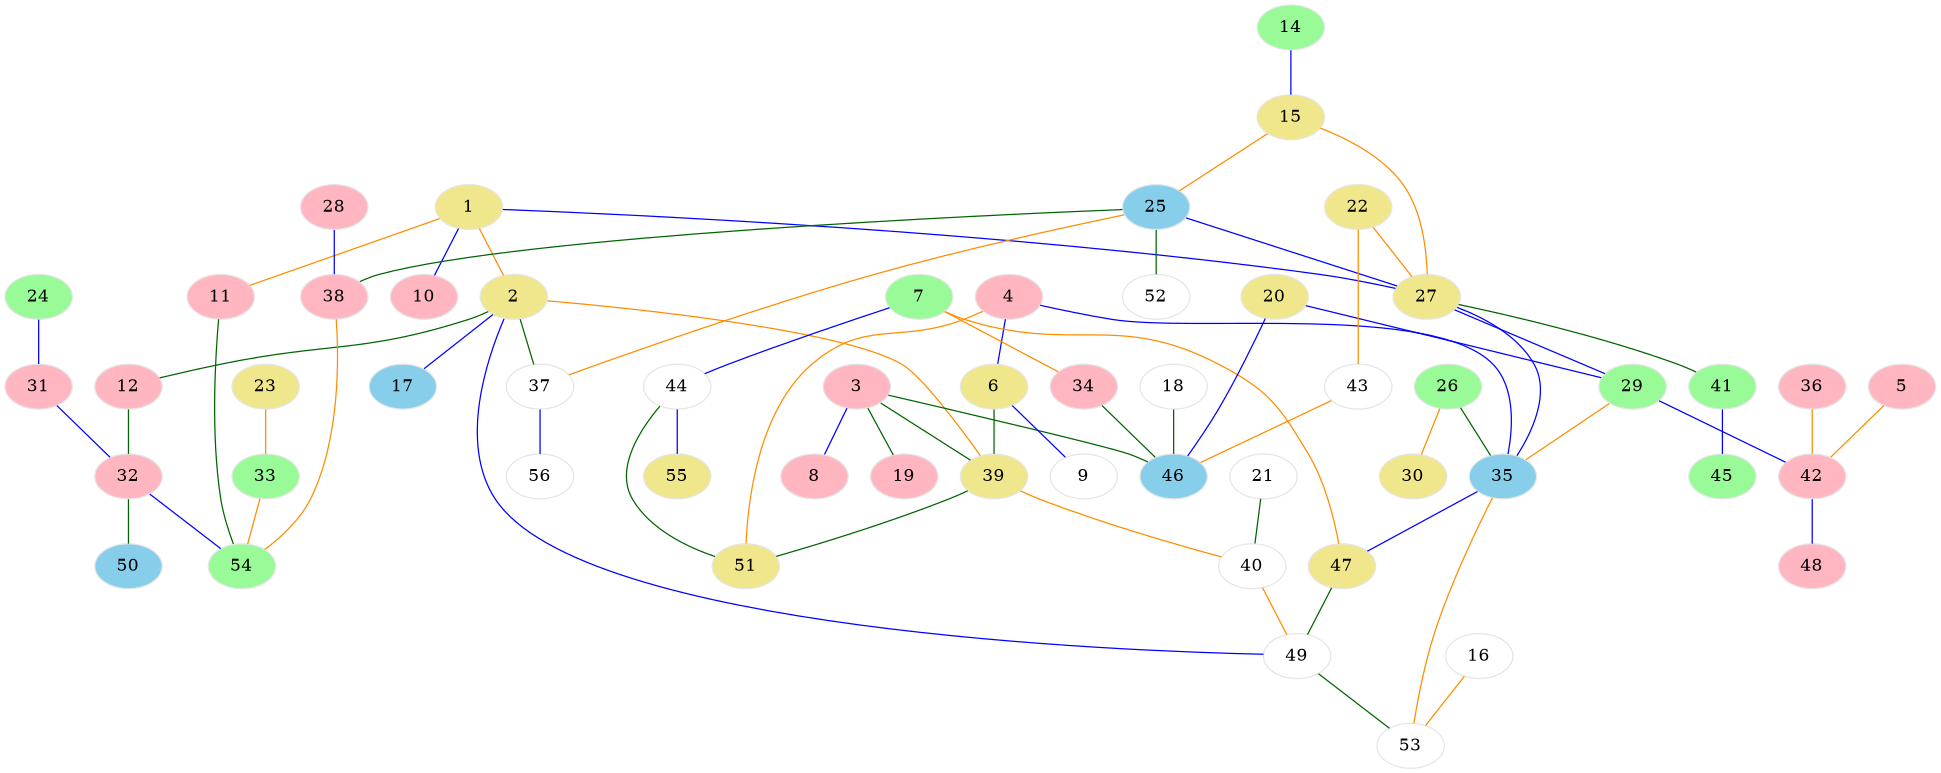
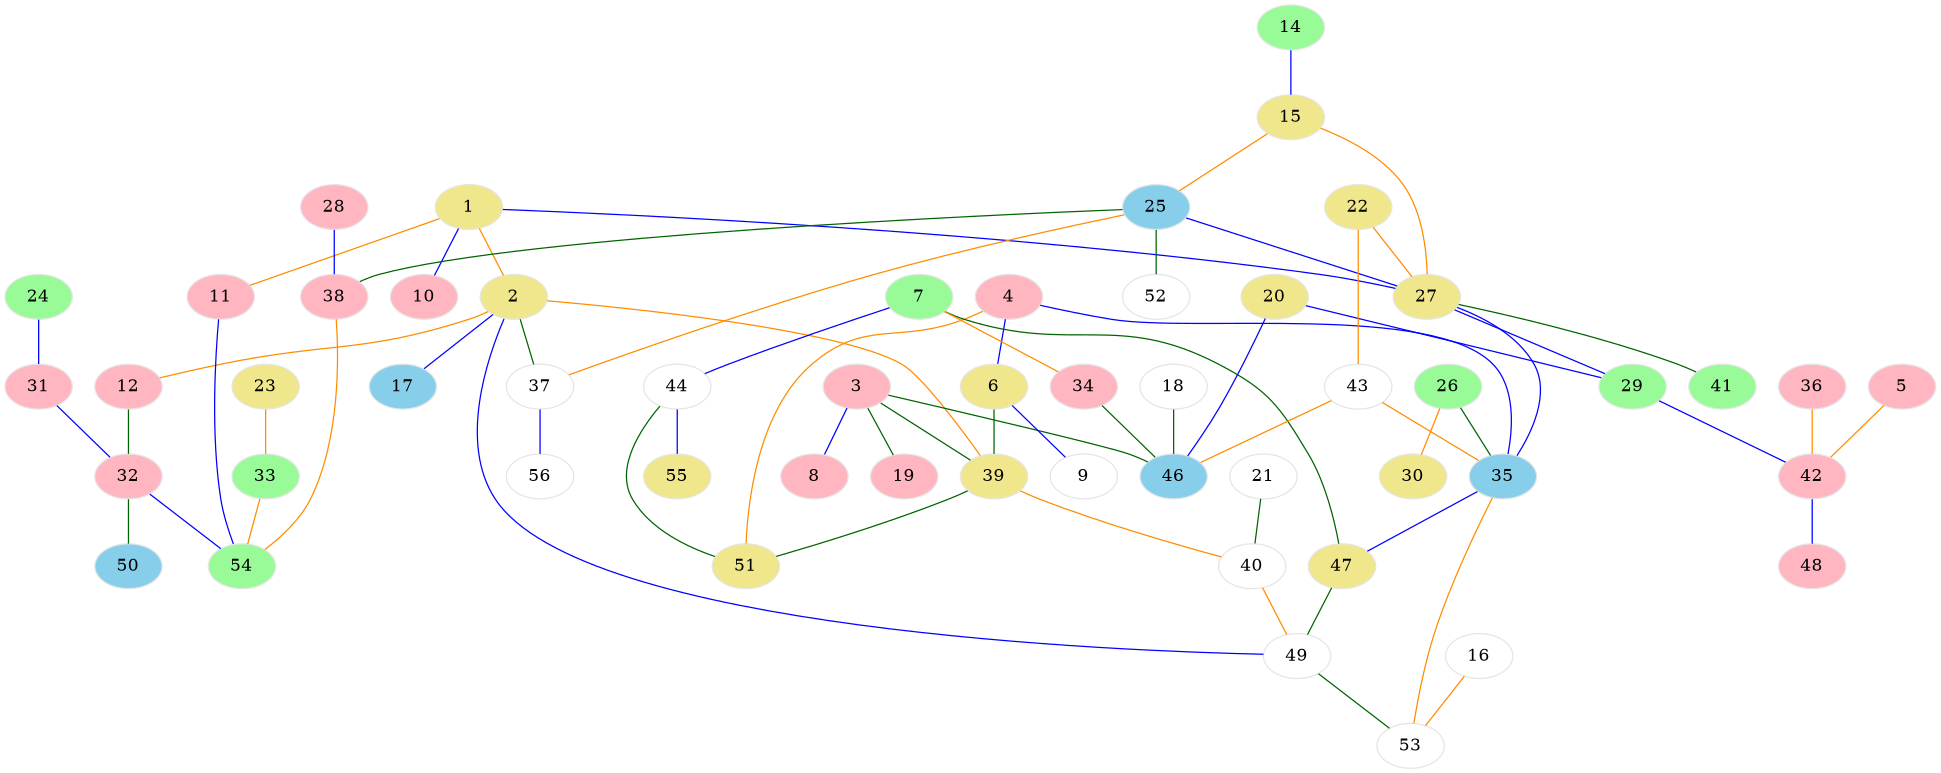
edge "2" -- "12": color darkgreen -> darkorange
edge "7" -- "47": color darkorange -> darkgreen
edge "29" -- "35": now "43" -- "35"
edge "11" -- "54": color darkgreen -> blue
node "45": removed
